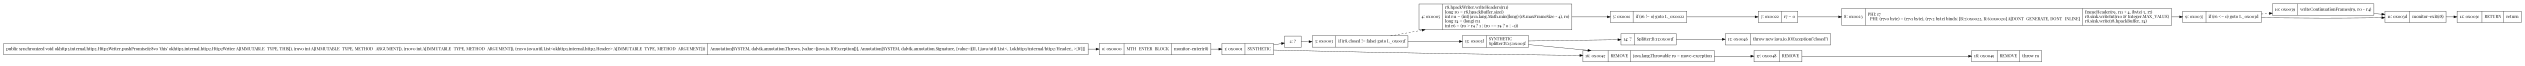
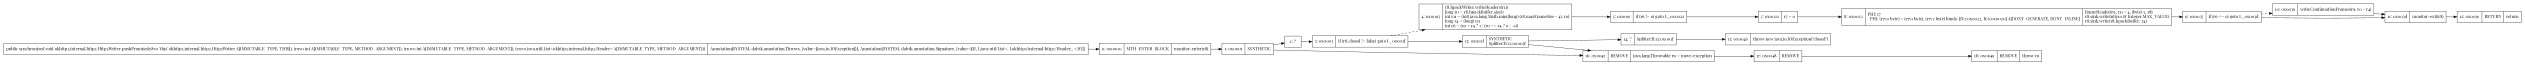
node "8: 0x0023": text "frameHeader(r9, r11 + 4, (byte) 5, r7)" -> "frameHeader(r9, r11 + 4, (byte) 5, r8)"
